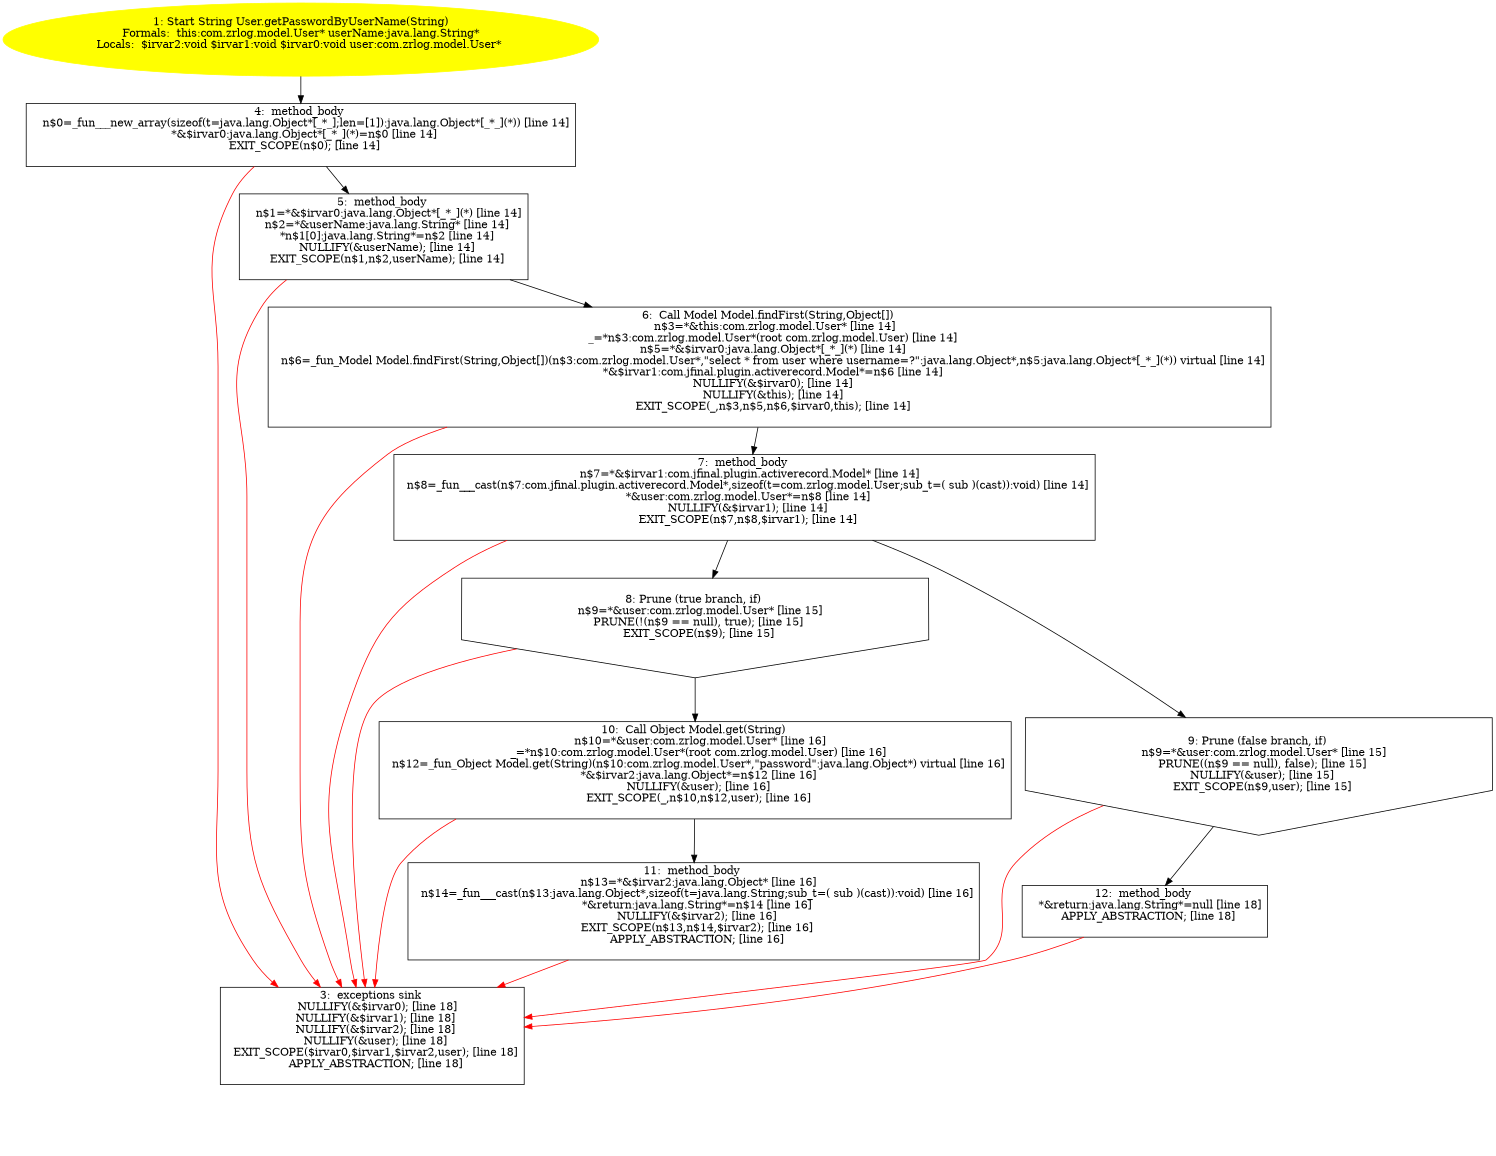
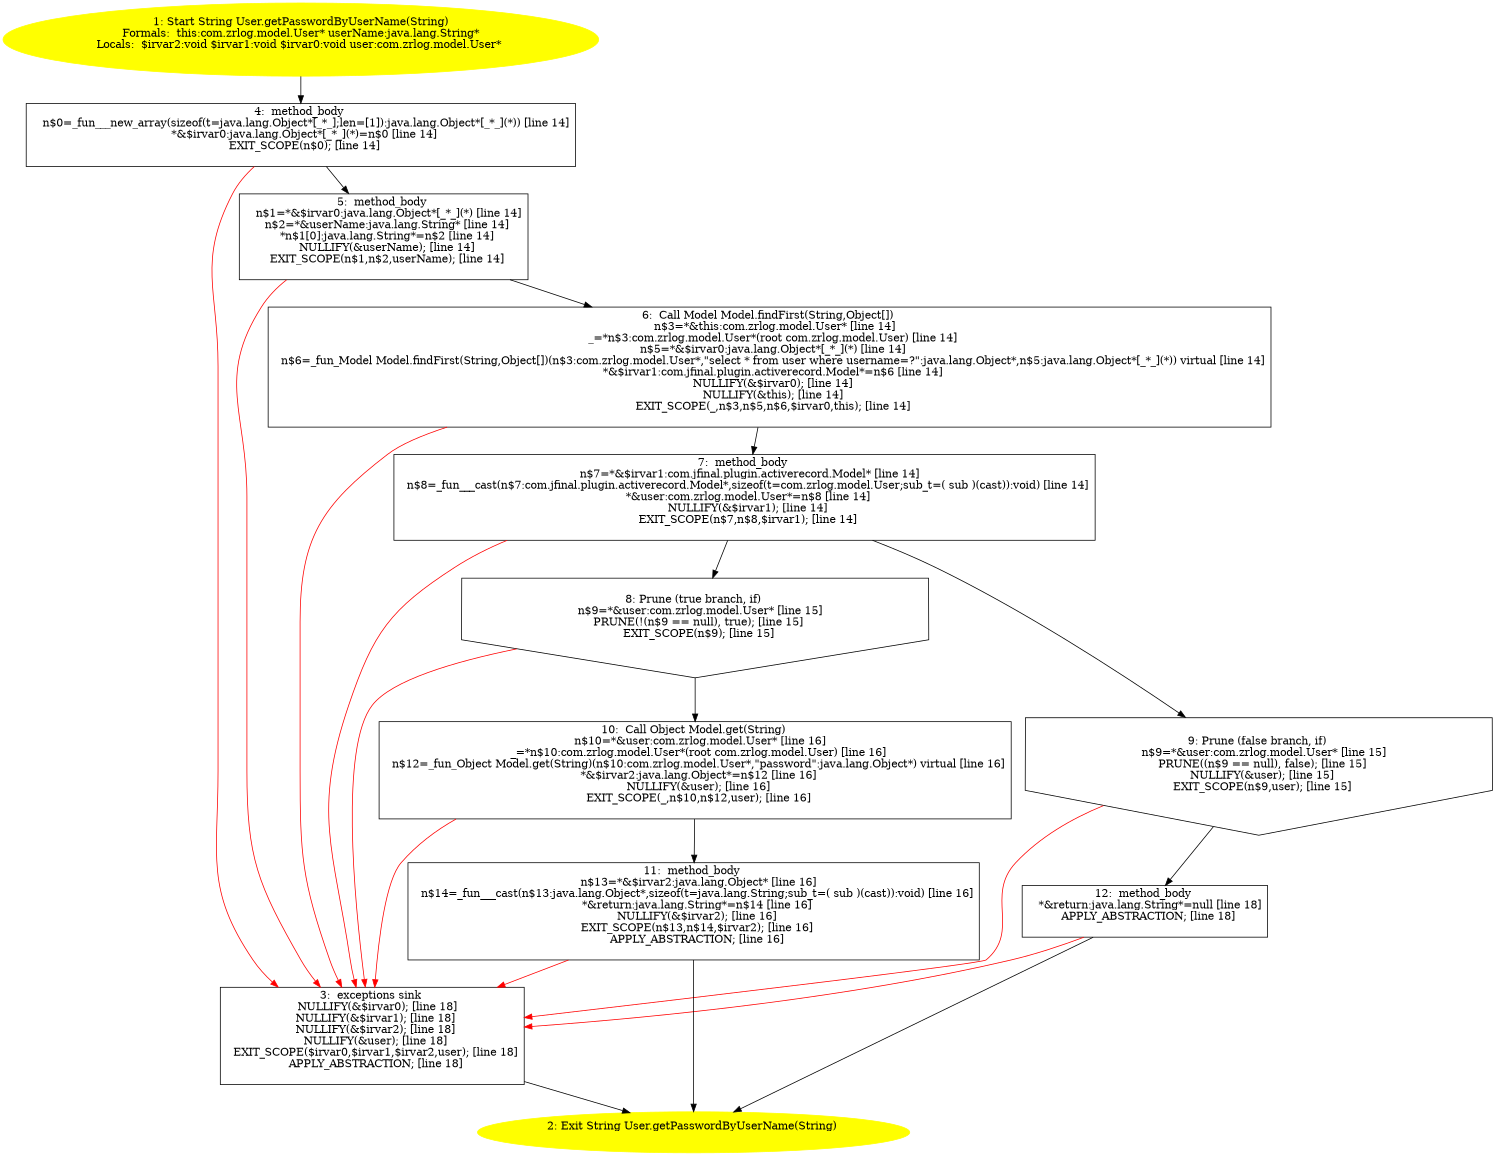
node "2: Exit String User.getPasswordByUserName(String)": added
